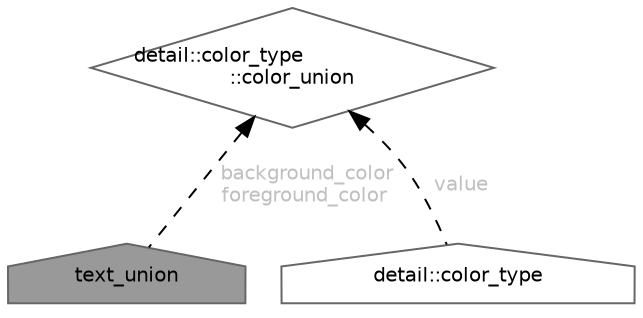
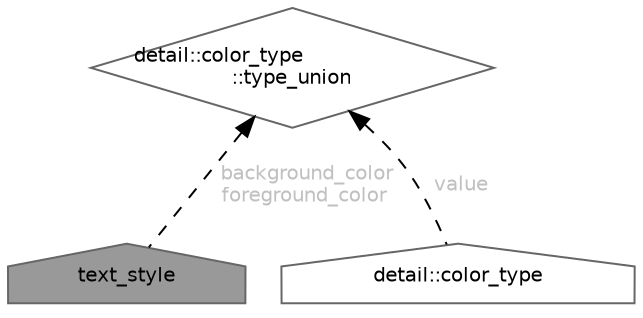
node "detail::color_type ::color_union": label "detail::color_type ::color_union" -> "detail::color_type ::type_union"
node "text_union": label "text_union" -> "text_style"
